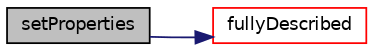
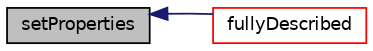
edge "setProperties" -> "fullyDescribed": reversed
